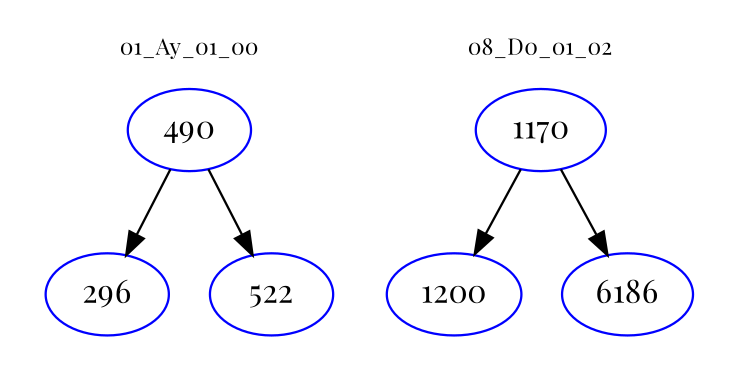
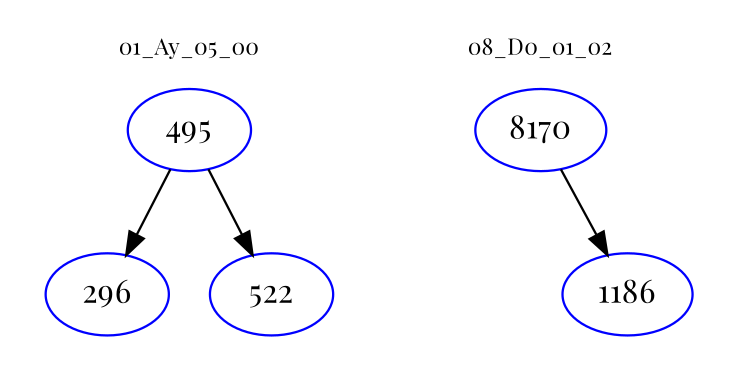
cluster "01_Ay_01_00": label "01_Ay_01_00" -> "01_Ay_05_00"
node "490": label "490" -> "495"
node "1170": label "1170" -> "8170"
node "1200": removed
node "6186": label "6186" -> "1186"
